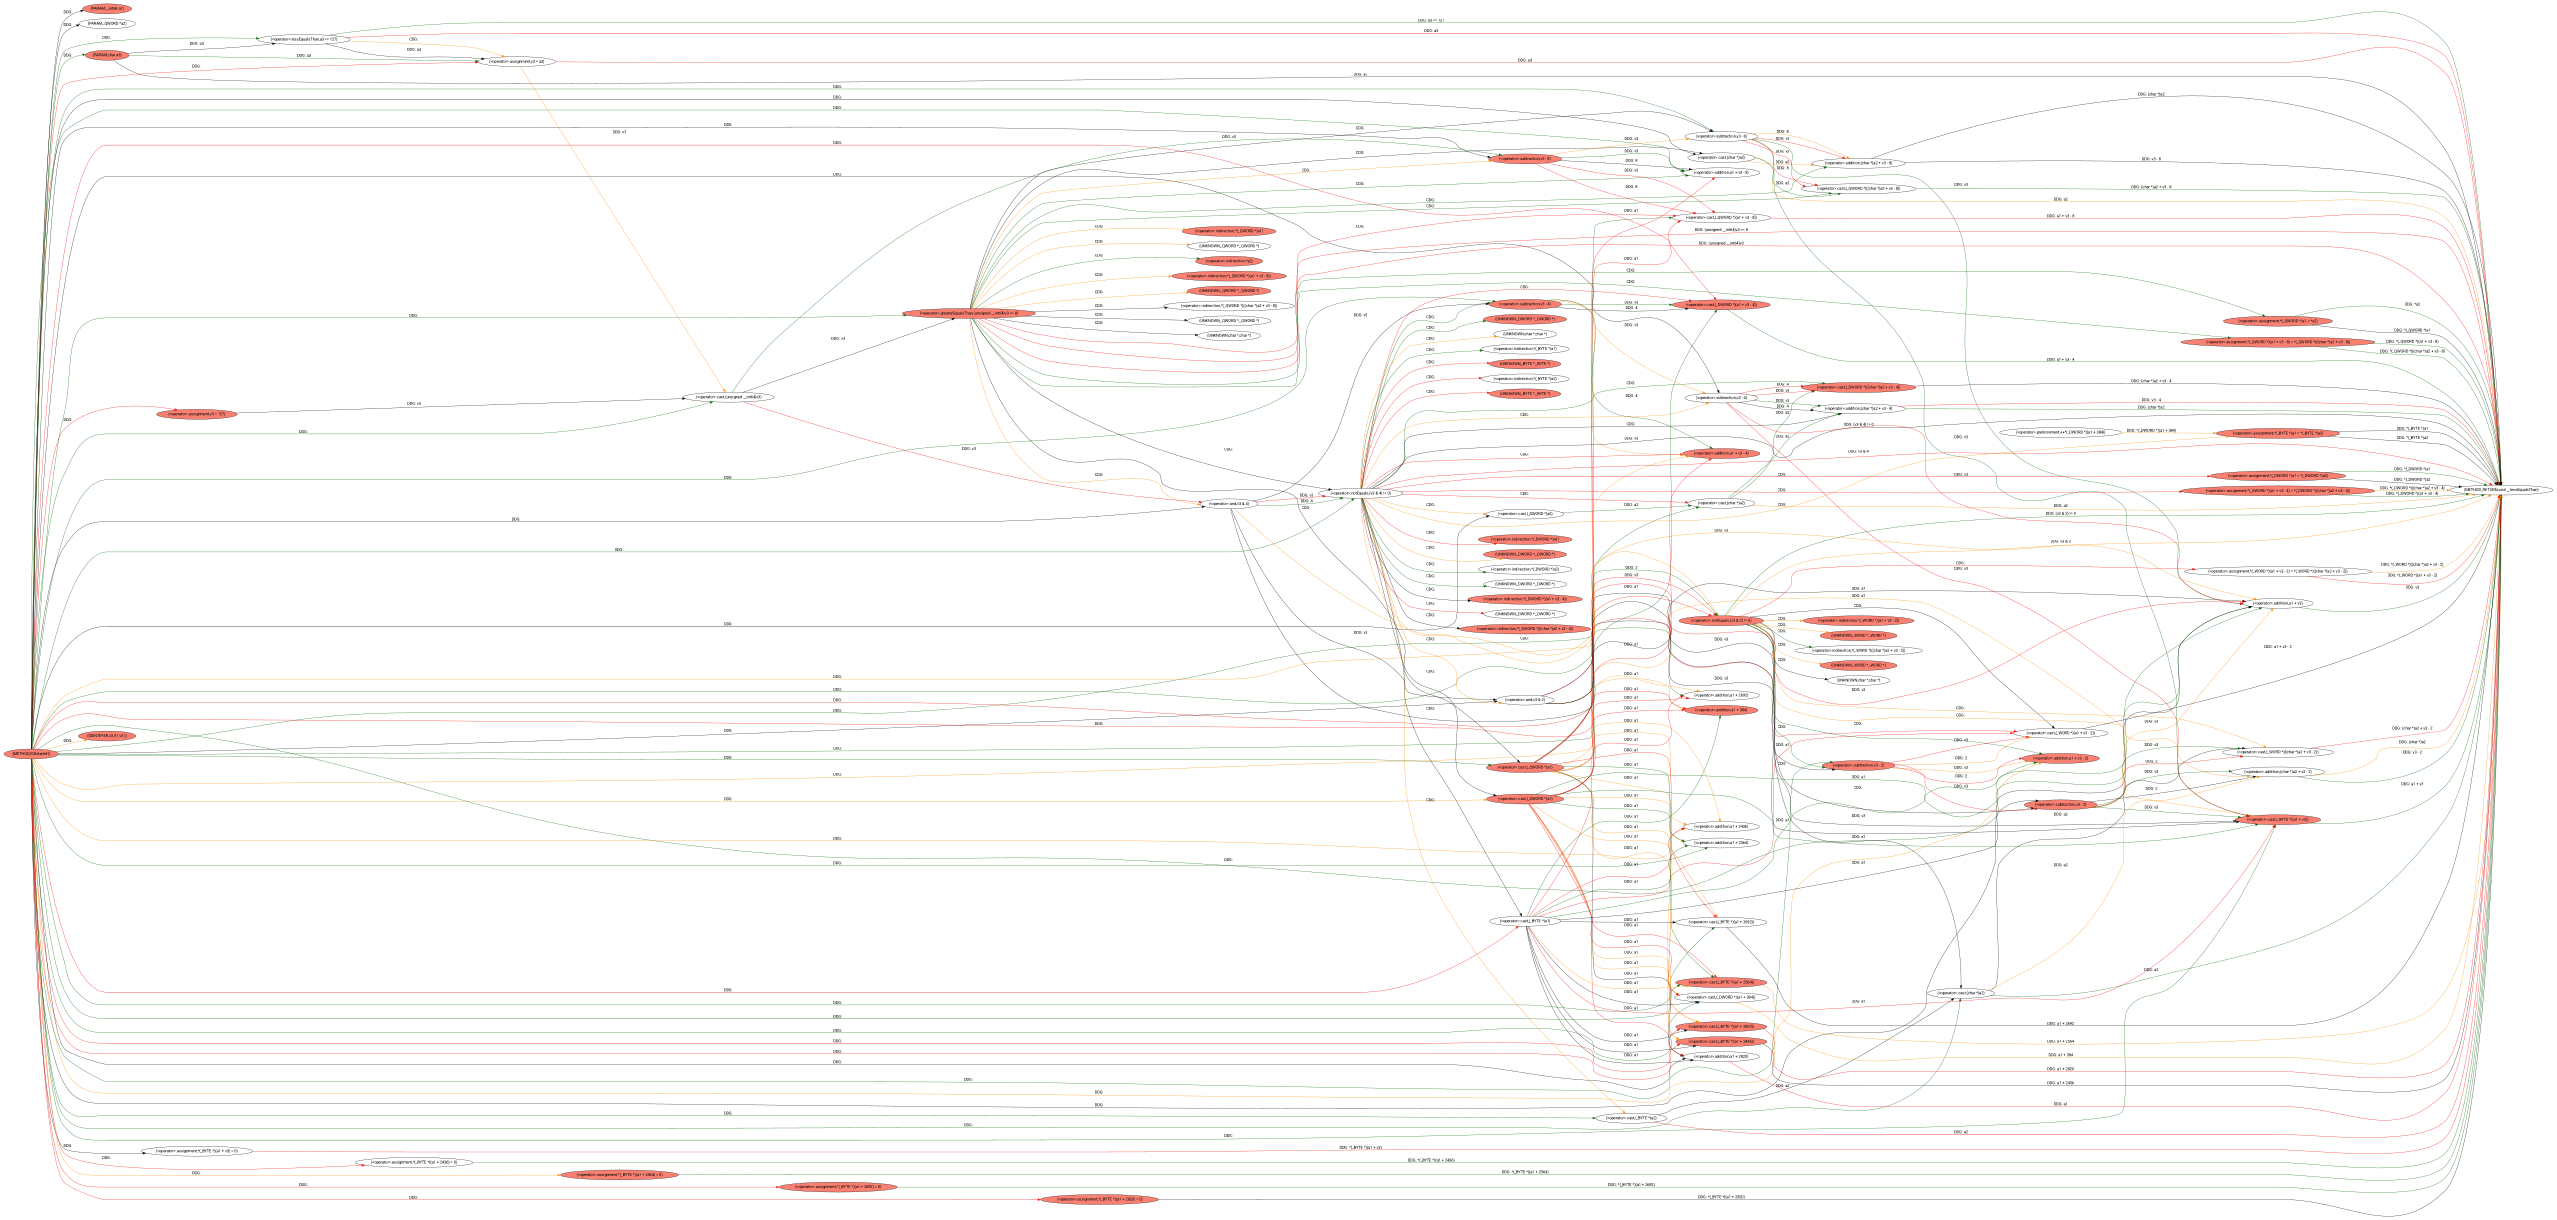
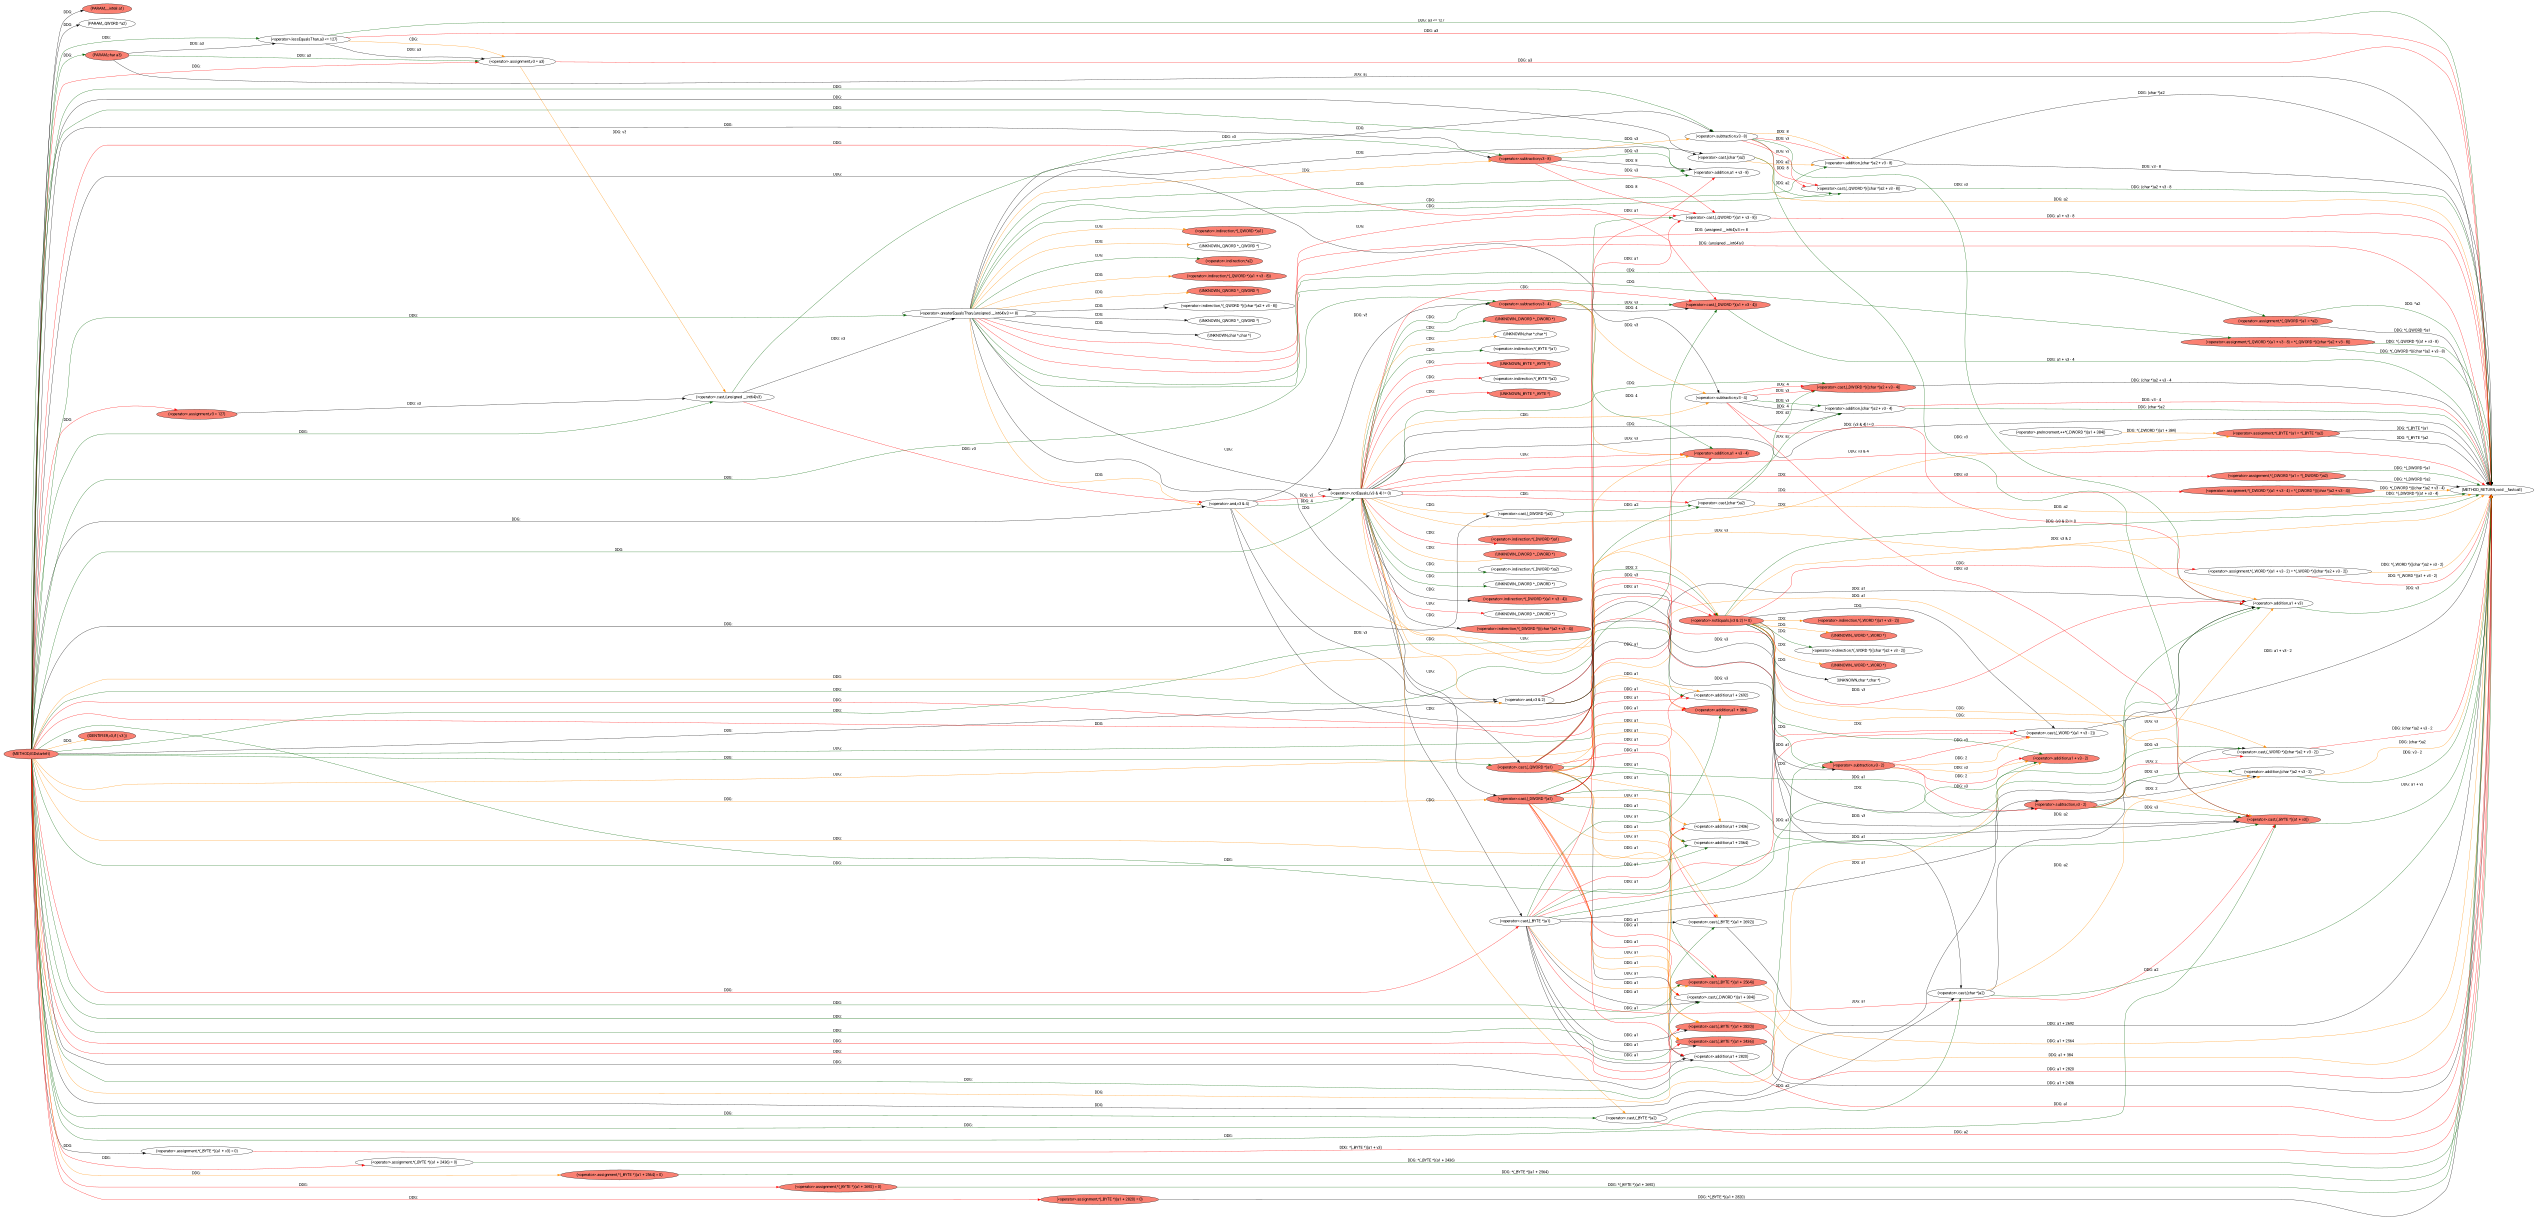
node "(<operator>.greaterEqualsThan,(unsigned __int64)v3 >= 8)": fillcolor salmon -> white
node "(METHOD_RETURN,void __lessEqualsThan)": label "(METHOD_RETURN,void __lessEqualsThan)" -> "(METHOD_RETURN,void __fastcall)"
